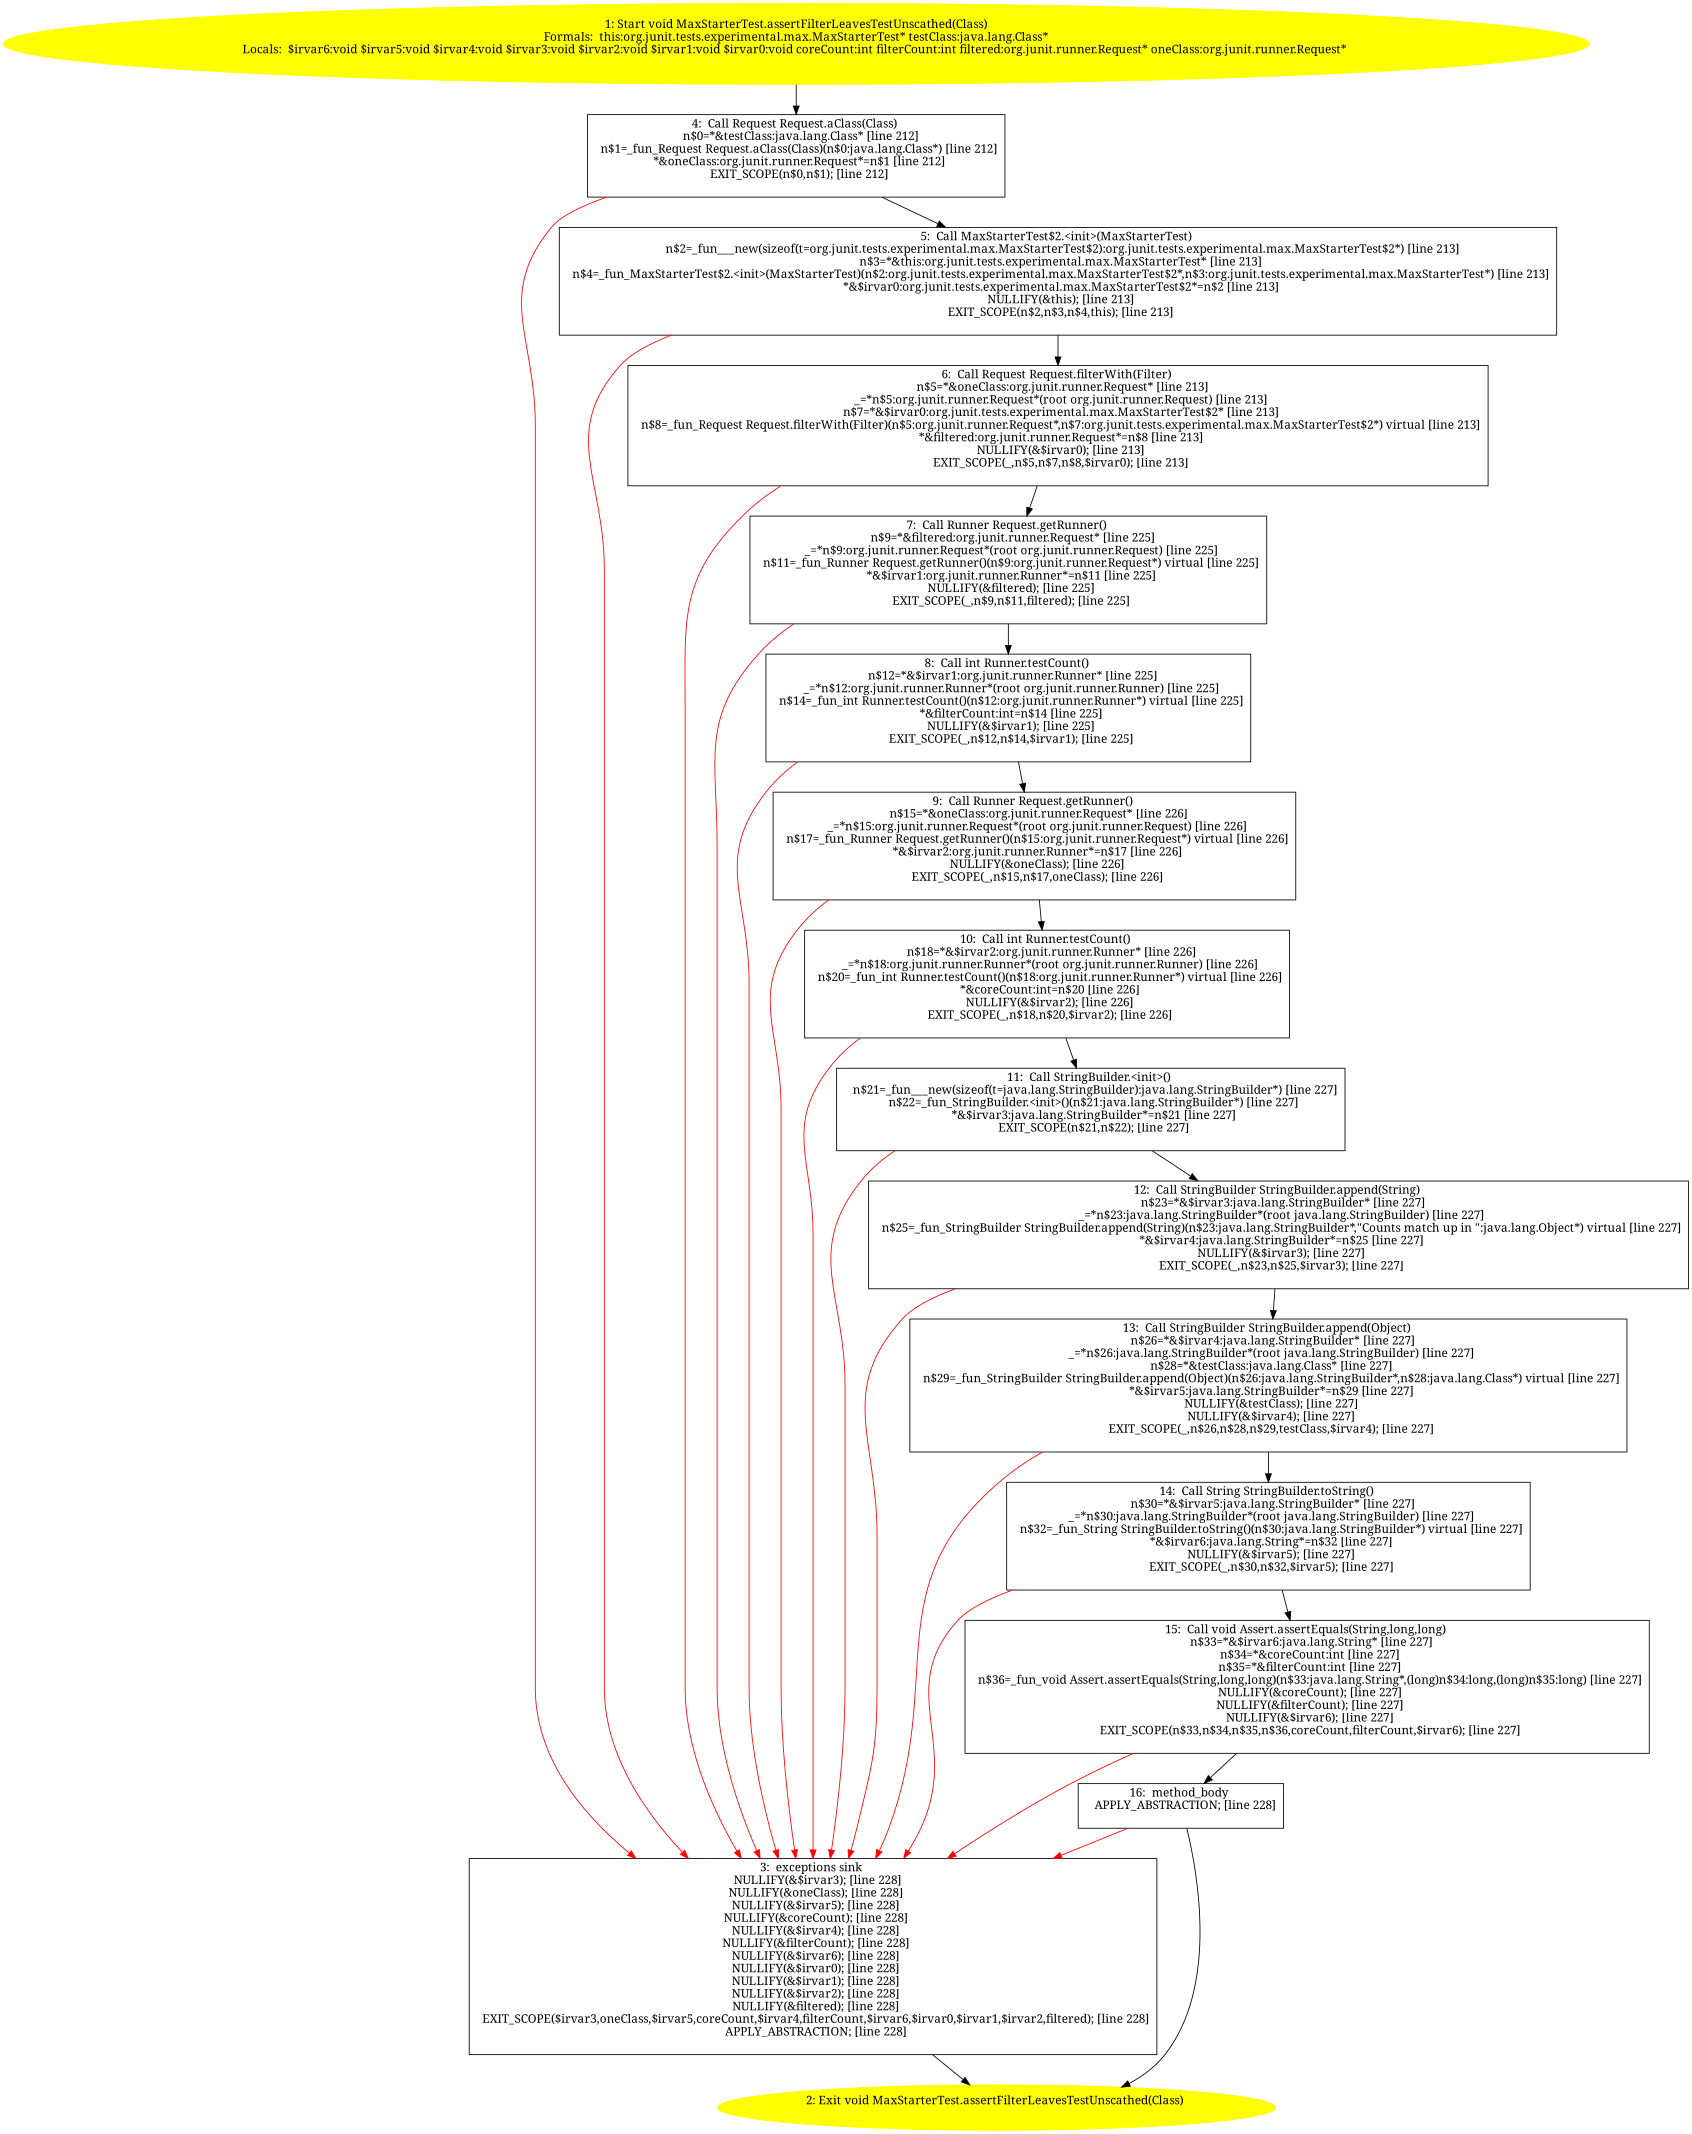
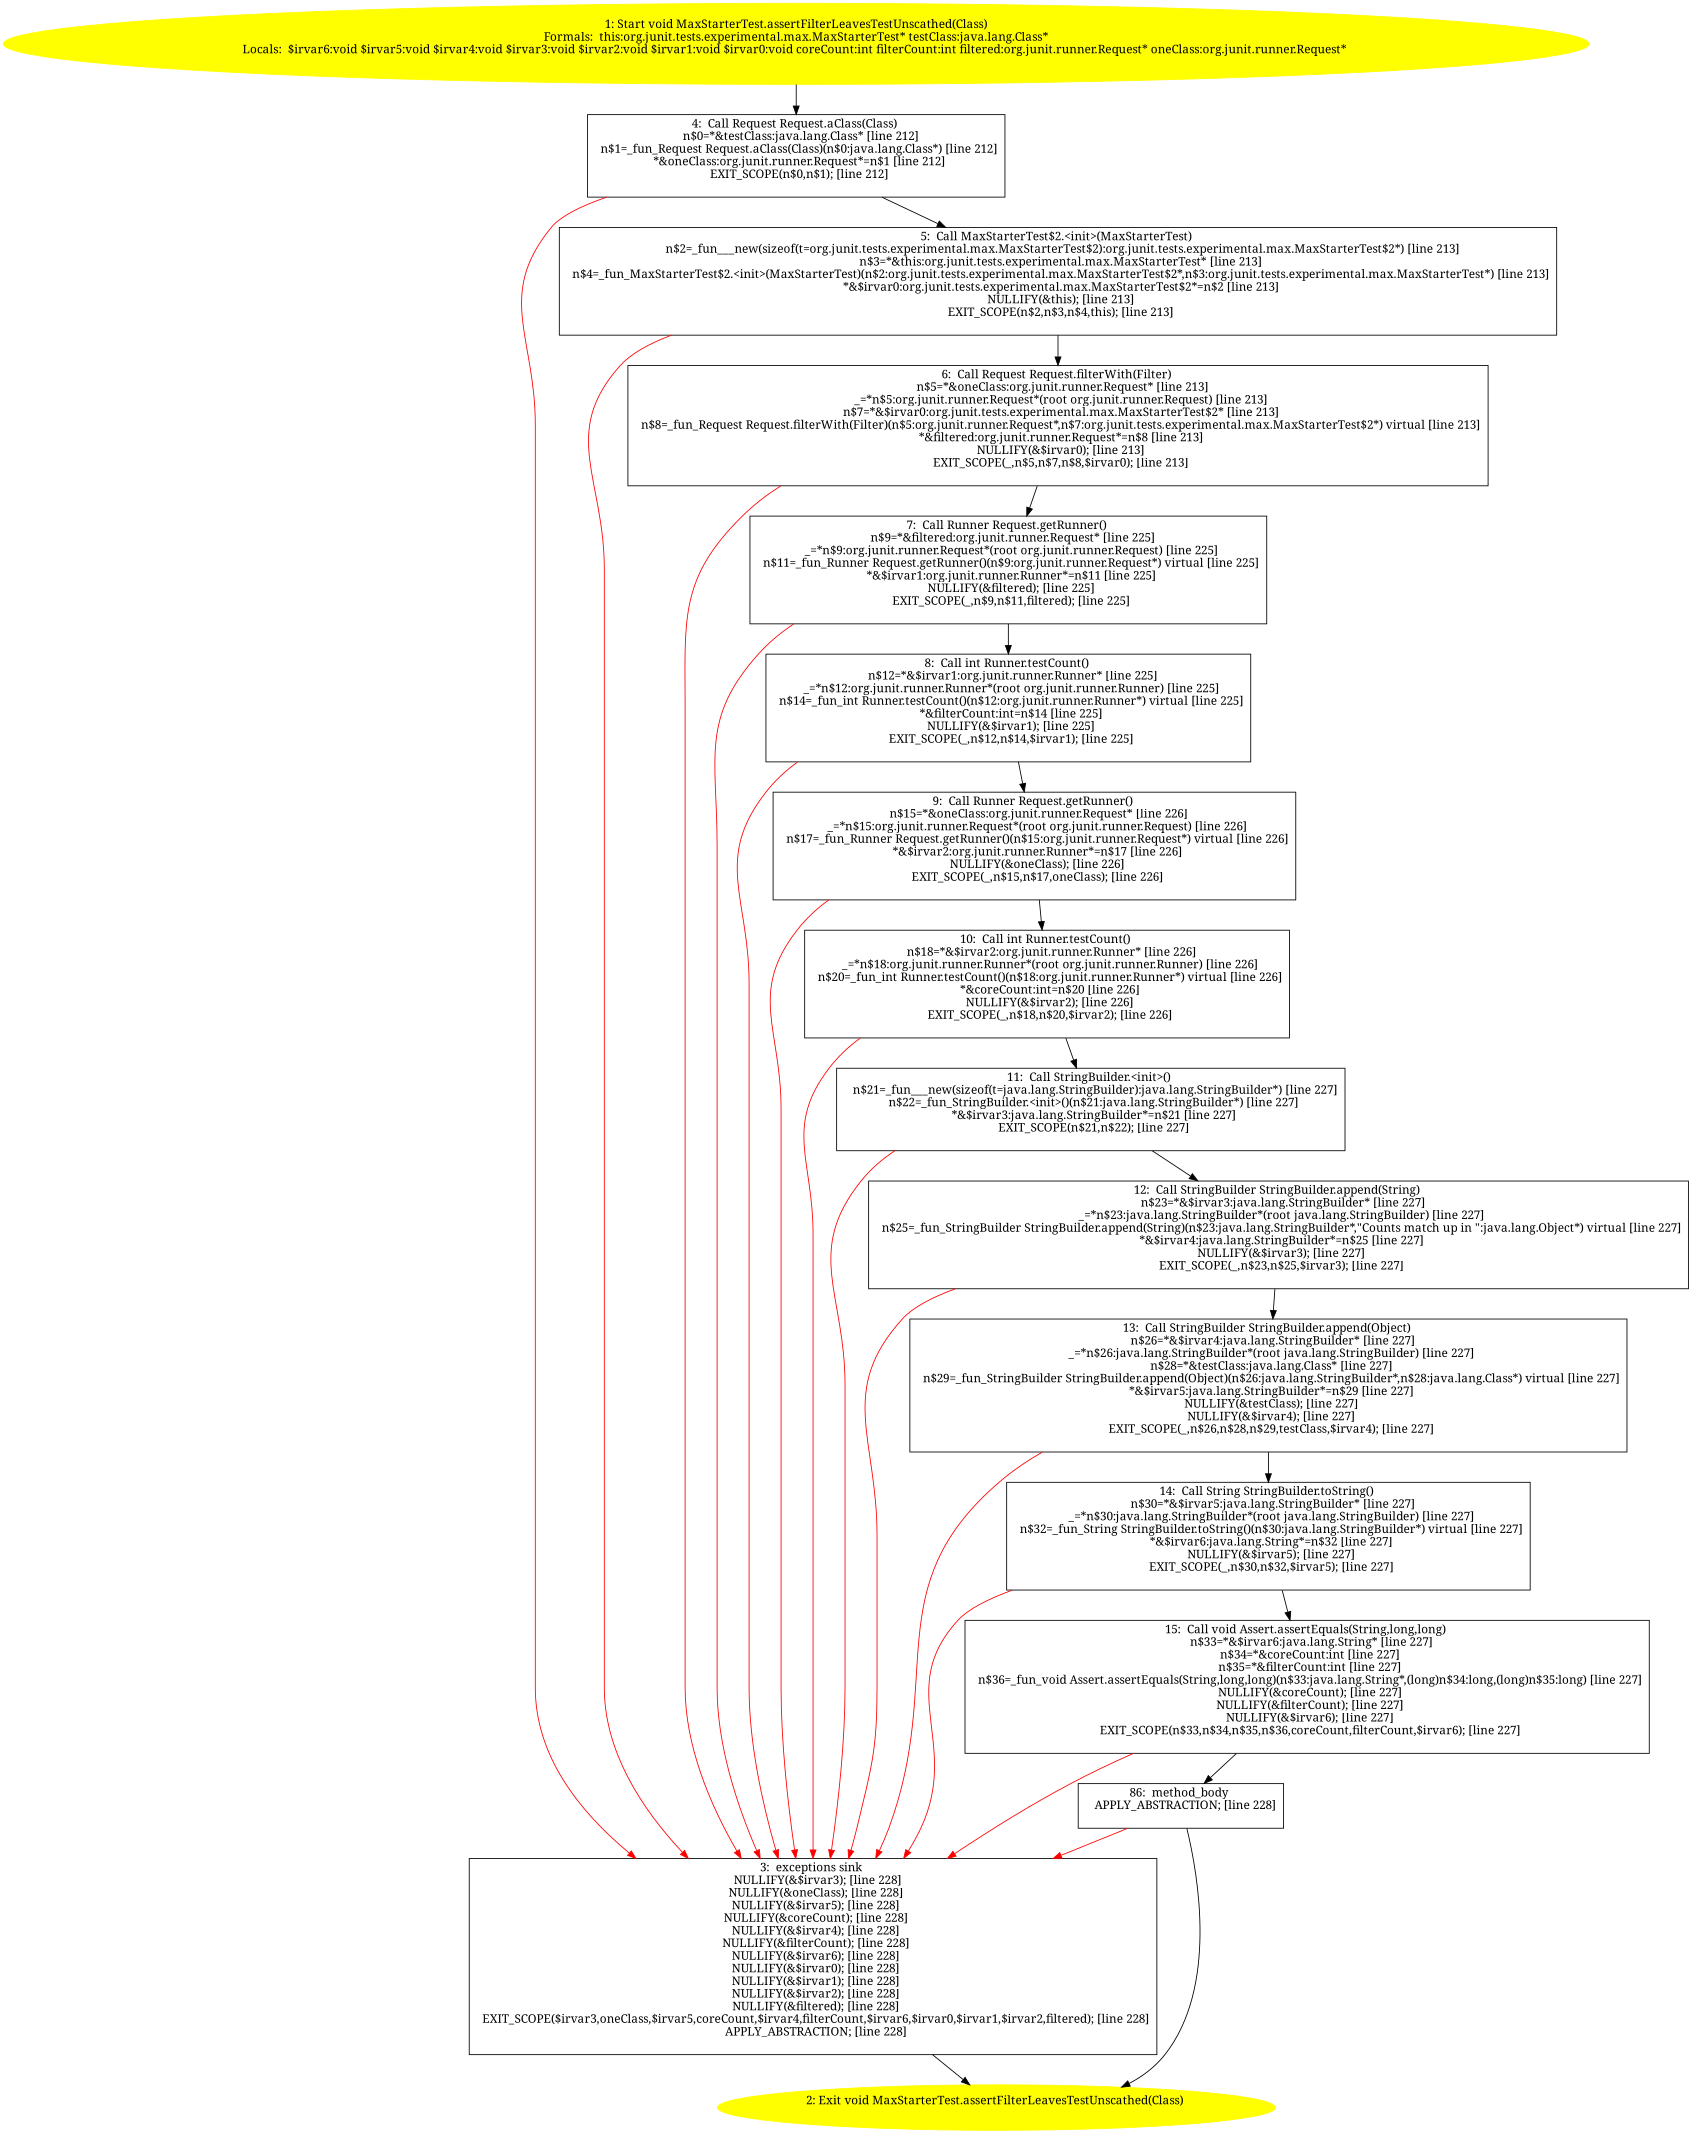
node "16:  method_body APPLY_ABSTRACTION; [line 228]": label "16:  method_body APPLY_ABSTRACTION; [line 228]" -> "86:  method_body APPLY_ABSTRACTION; [line 228]"
